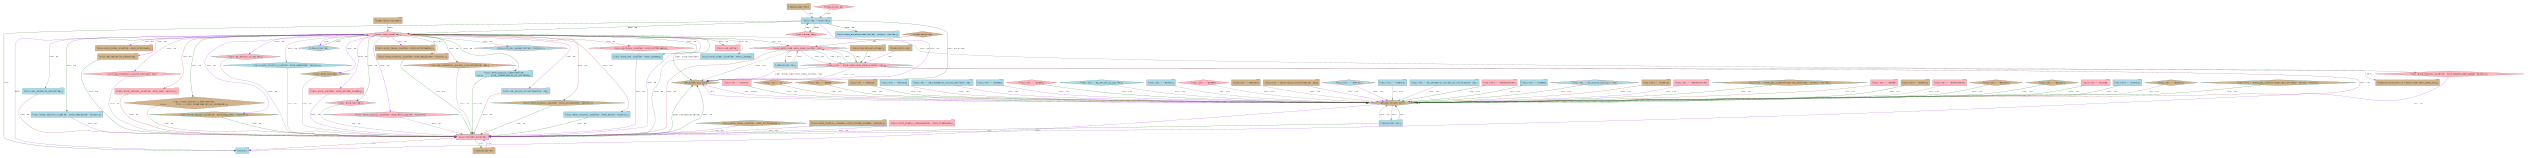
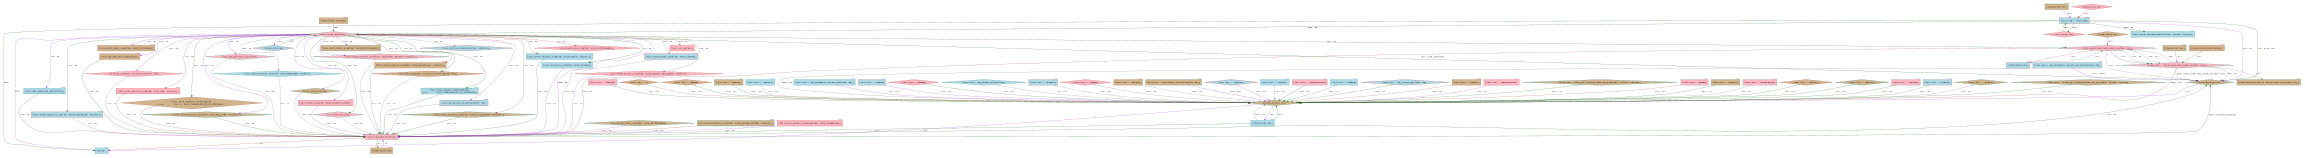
edge "(Return,return ret;)" -> "(MethodReturn,int)": now "(Call,ret = sk_reuseport_attach_filter(&fprog, sk))" -> "(MethodReturn,int)"
